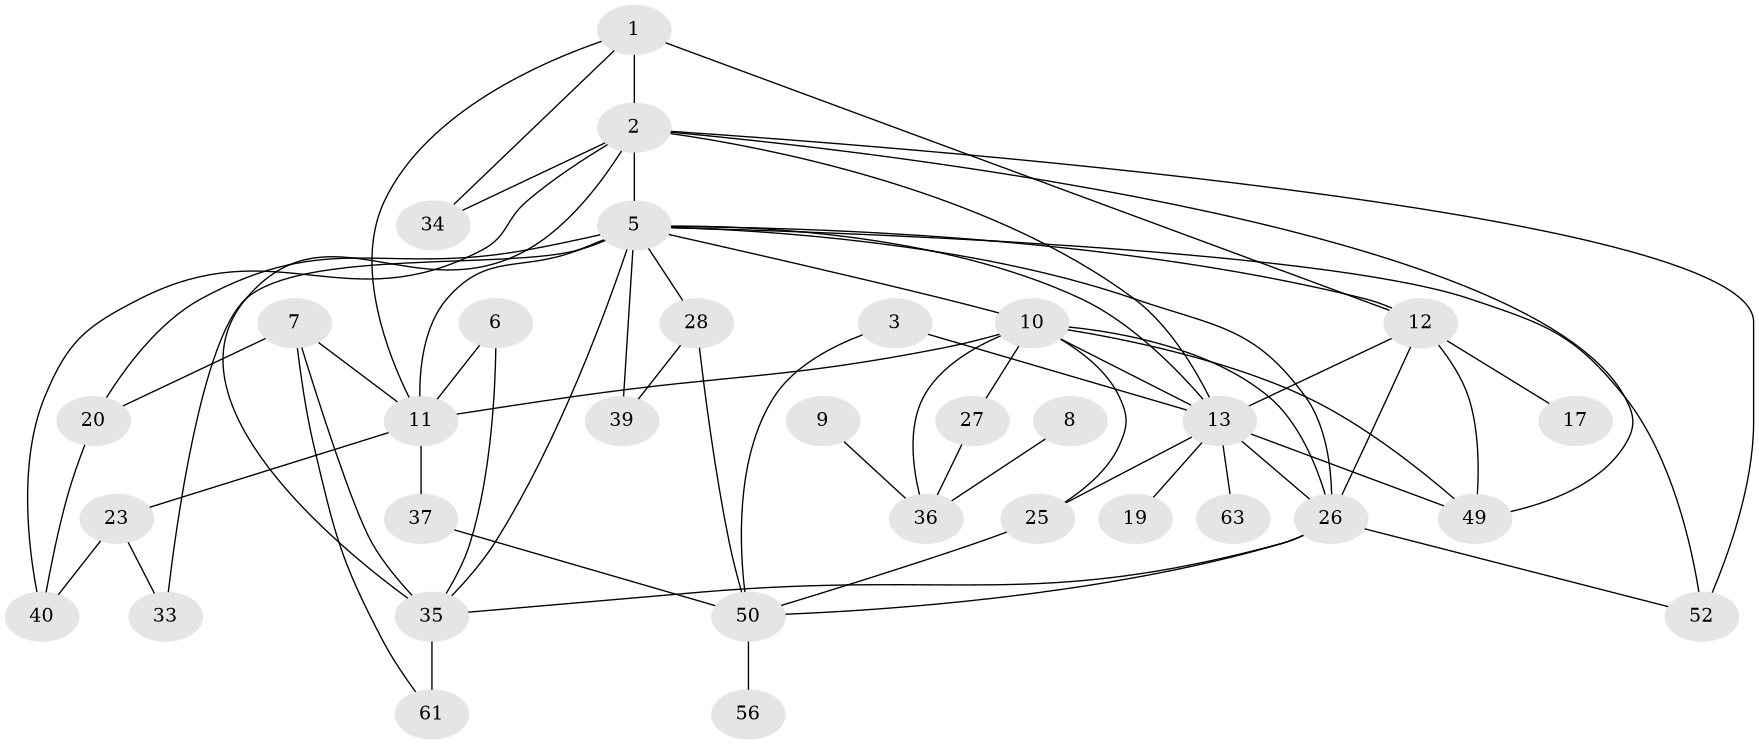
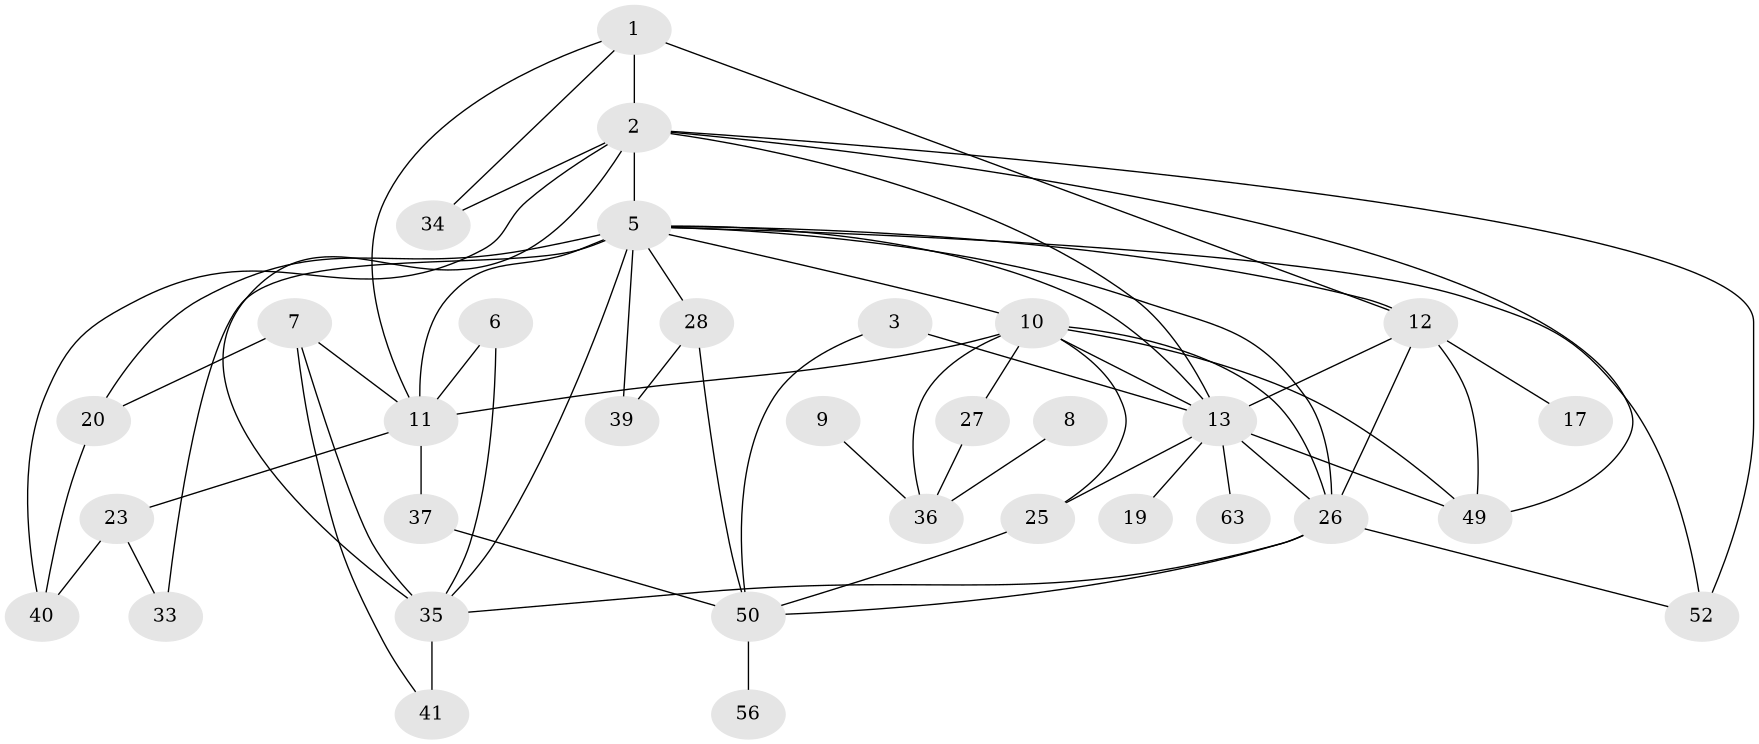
node "61": label "61" -> "41"
